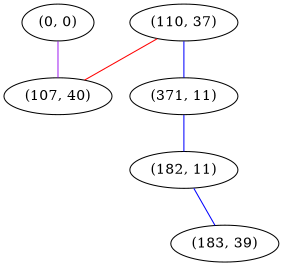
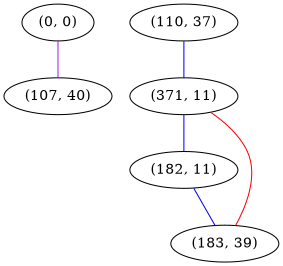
edge "(110, 37)" -- "(107, 40)": removed
edge "(371, 11)" -- "(183, 39)": added
